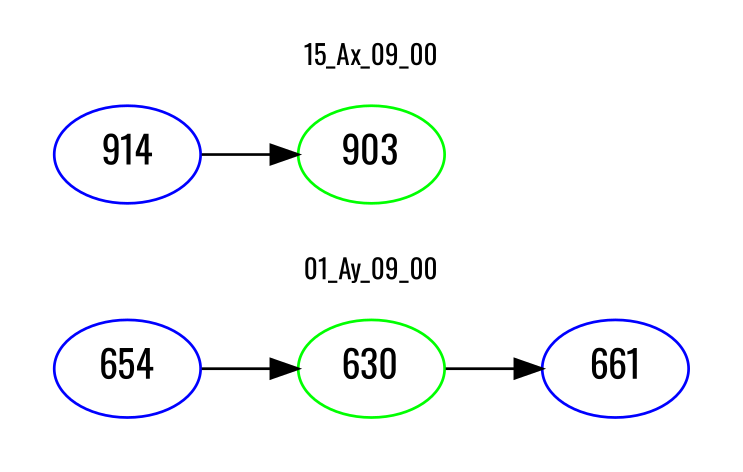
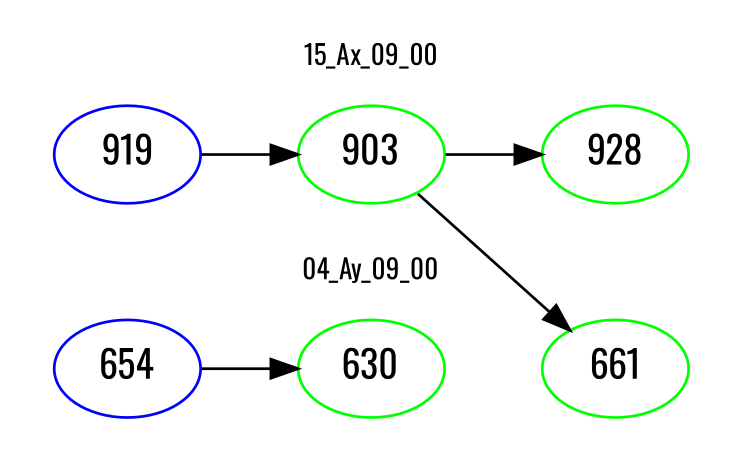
node "914": label "914" -> "919"
node "928": added
cluster "01_Ay_09_00": label "01_Ay_09_00" -> "04_Ay_09_00"
edge "630" -> "661": now "903" -> "661"
node "661": color blue -> green
